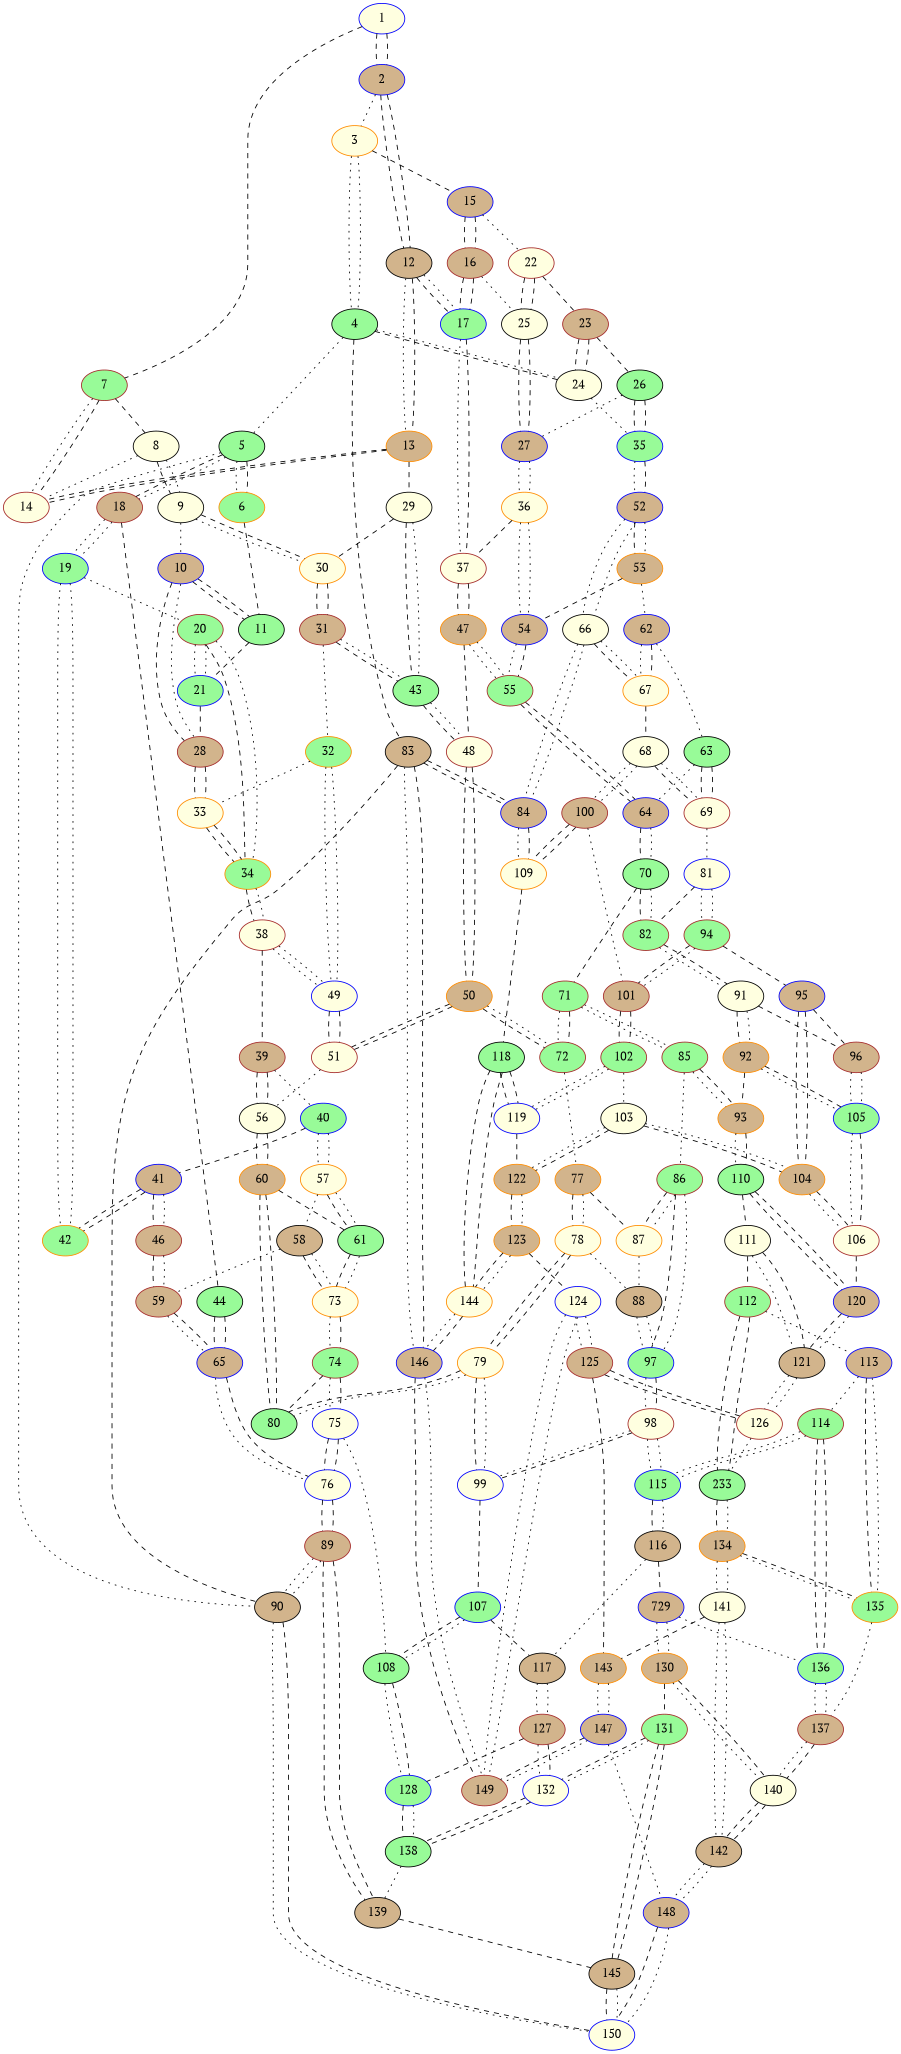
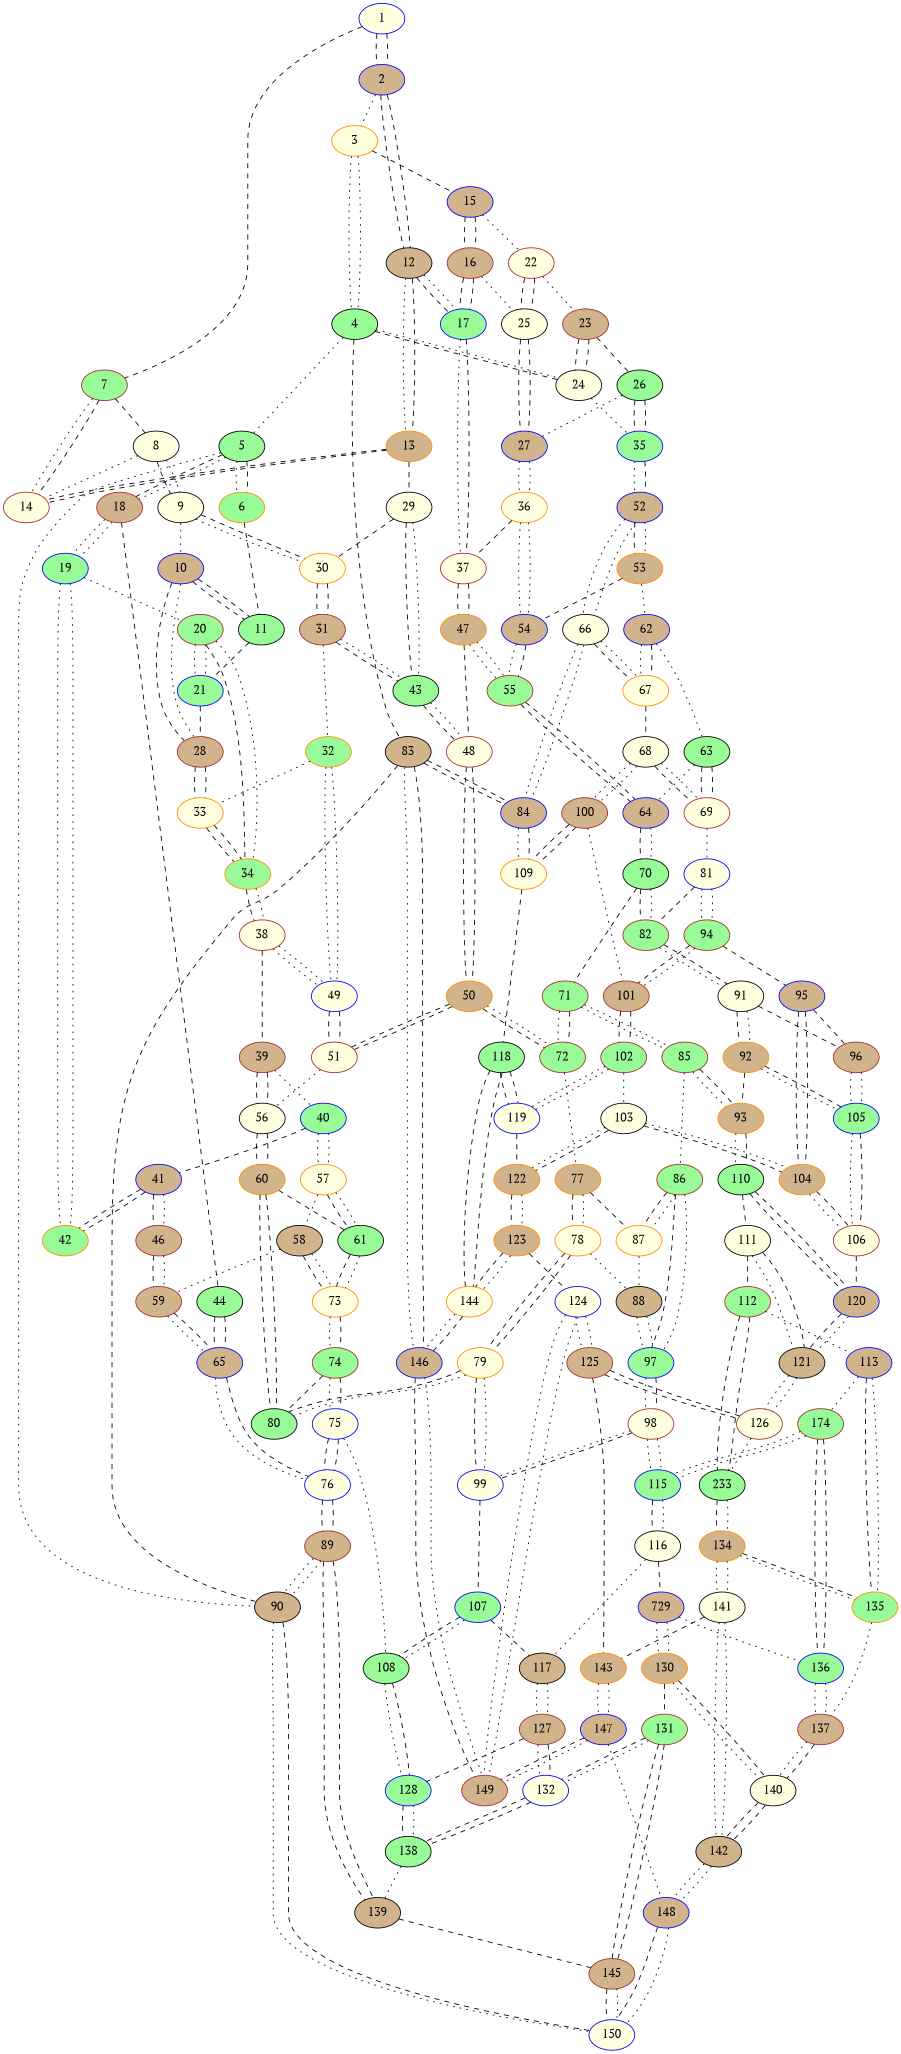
edge "22" -- "23": style dashed -> dotted
node "114": label "114" -> "174"
node "116": fillcolor tan -> lightyellow
node "145": color black -> brown
